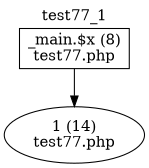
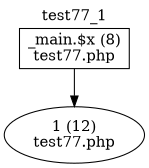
node "1 (14) test77.php": label "1 (14) test77.php" -> "1 (12) test77.php"
